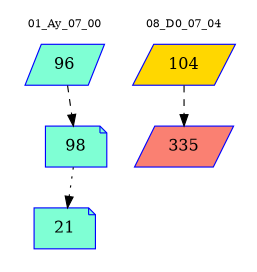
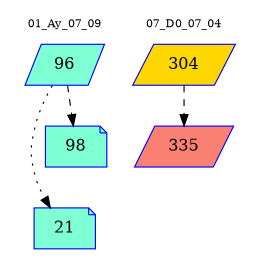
cluster "01_Ay_07_00": label "01_Ay_07_00" -> "01_Ay_07_09"
cluster "08_D0_07_04": label "08_D0_07_04" -> "07_D0_07_04"
node "104": label "104" -> "304"
edge "98" -> "21": now "96" -> "21"
